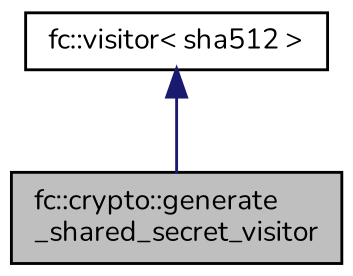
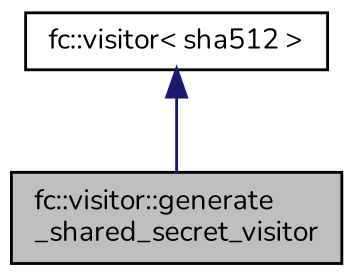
node "fc::crypto::generate _shared_secret_visitor": label "fc::crypto::generate _shared_secret_visitor" -> "fc::visitor::generate _shared_secret_visitor"
